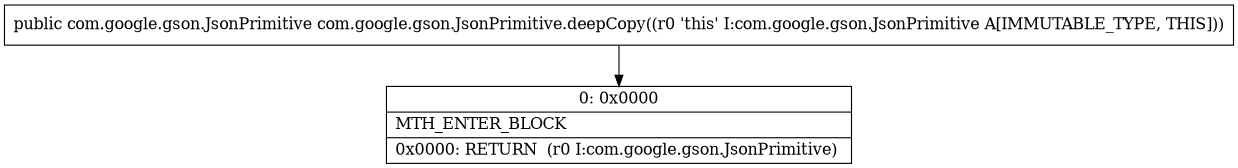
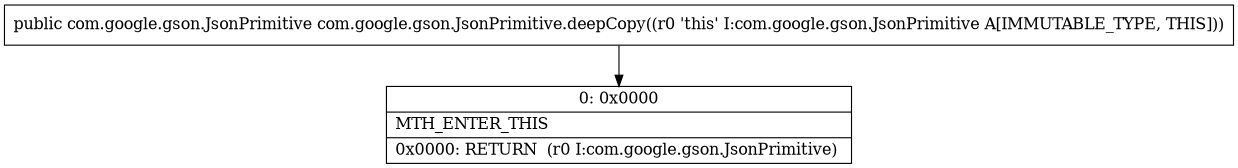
node "0: 0x0000": text "MTH_ENTER_BLOCK" -> "MTH_ENTER_THIS"
